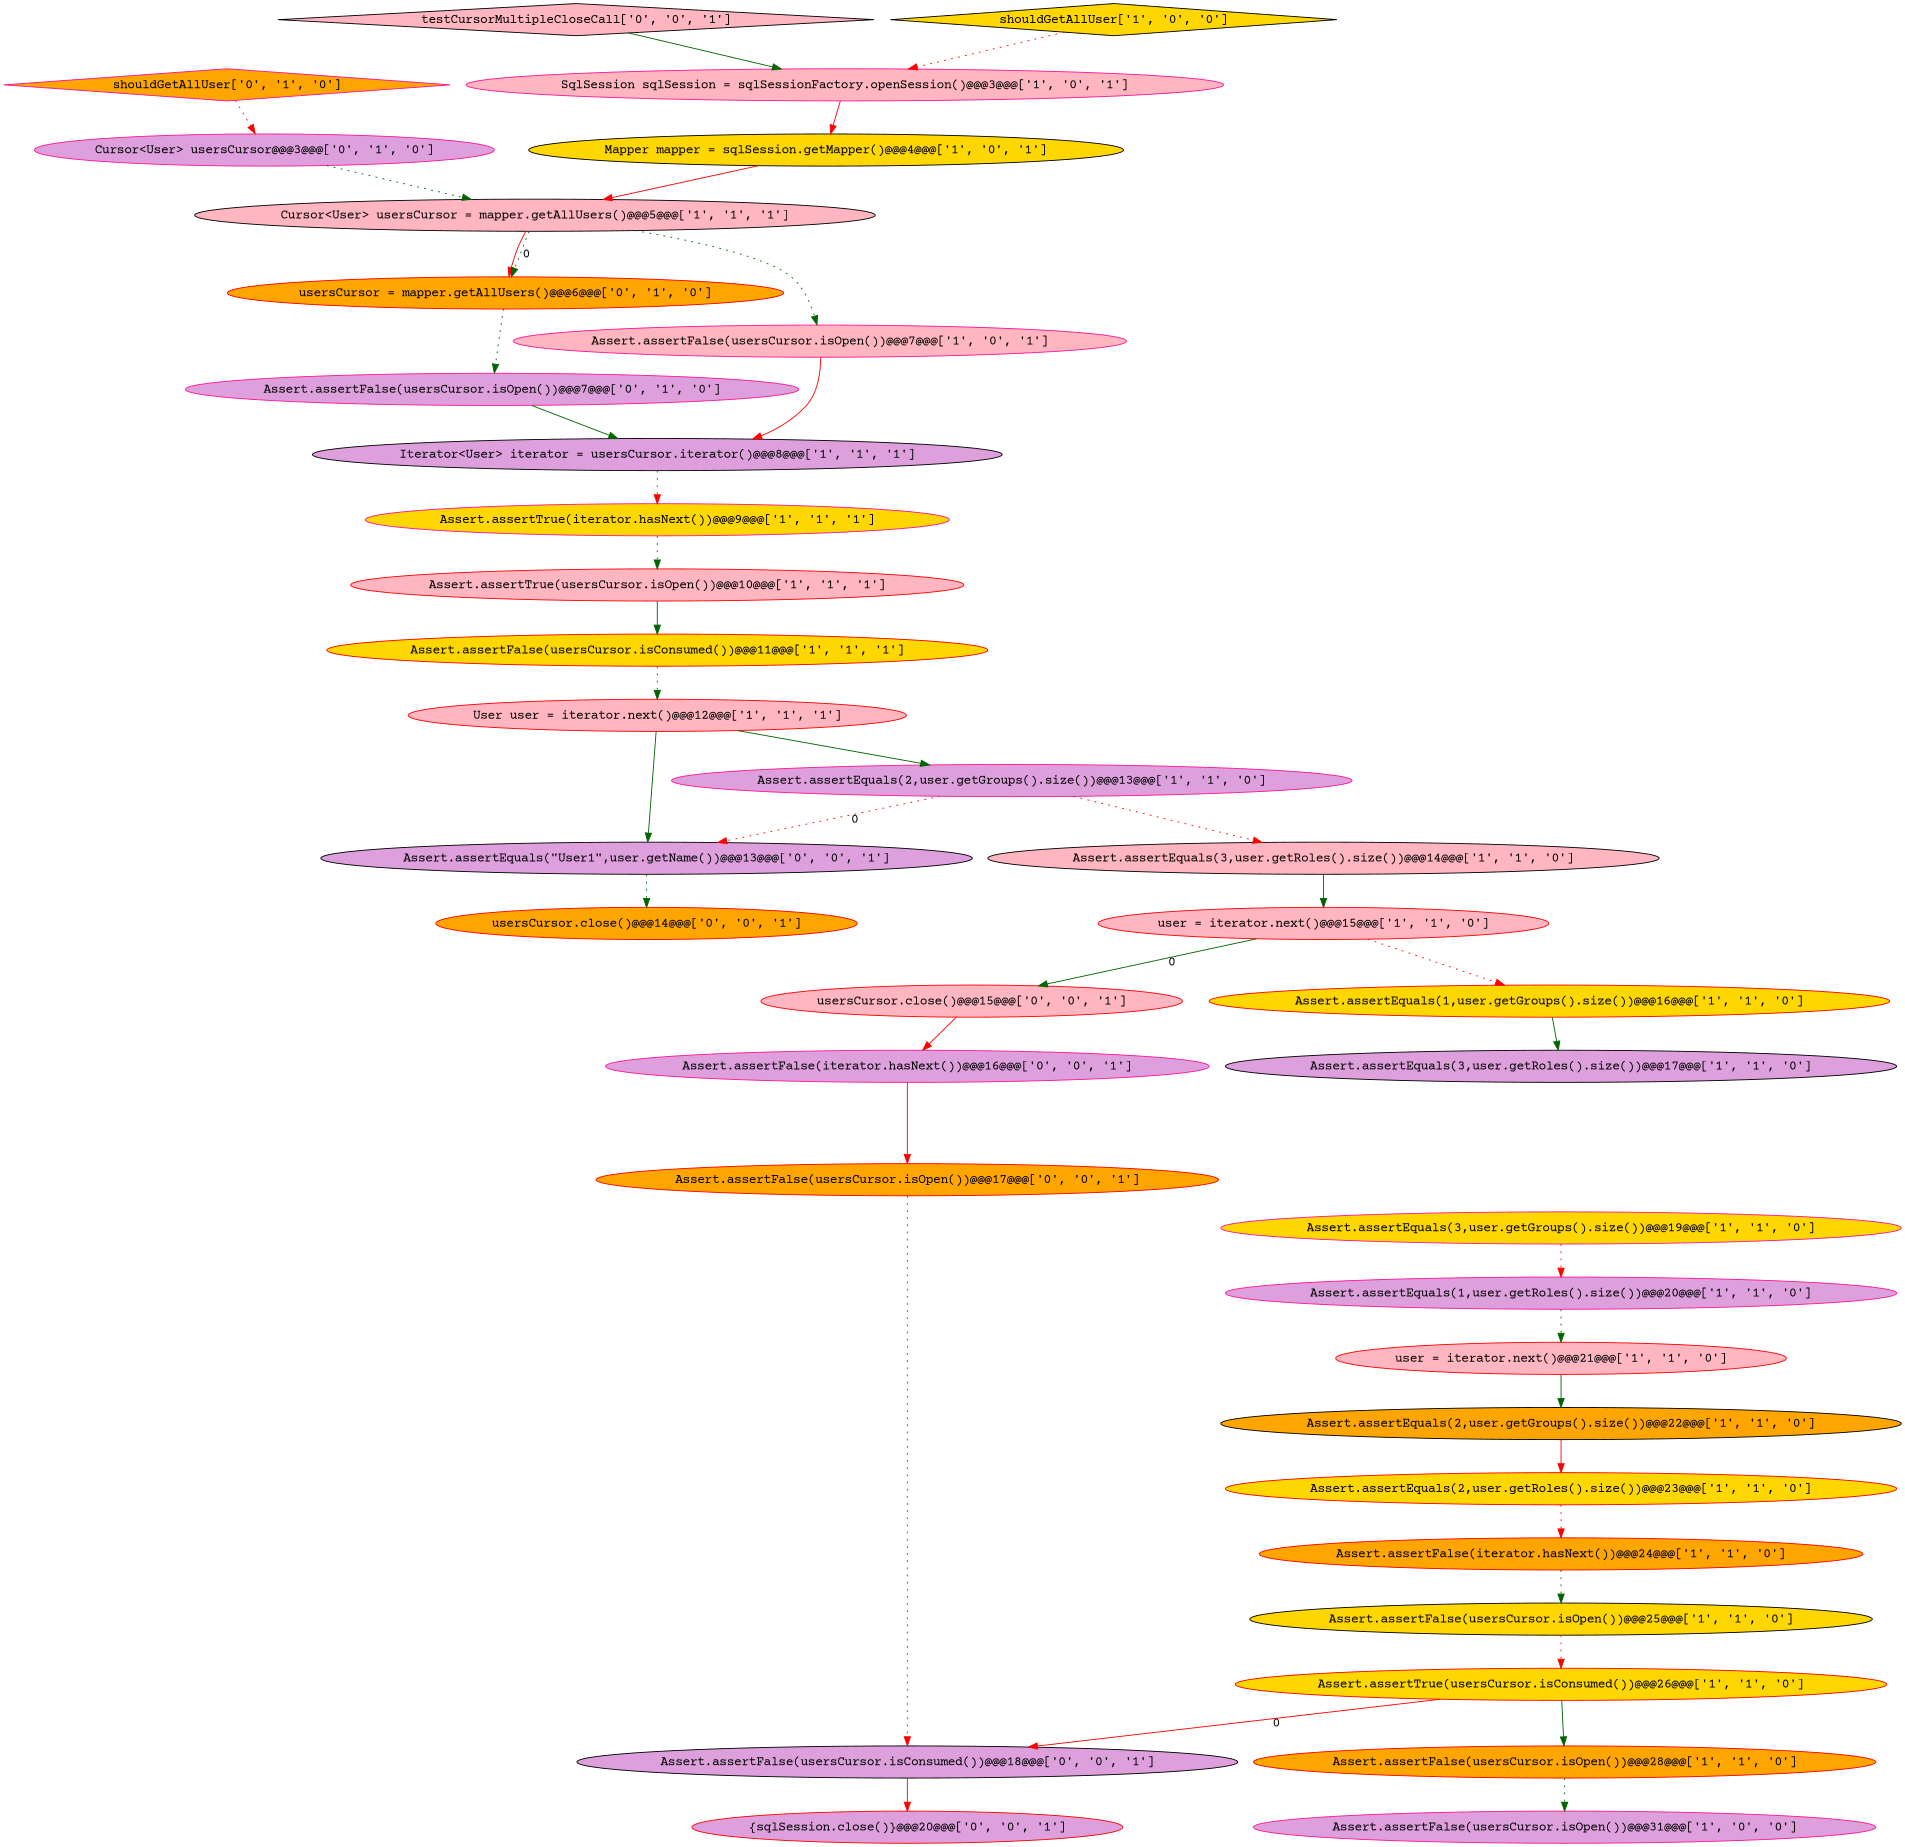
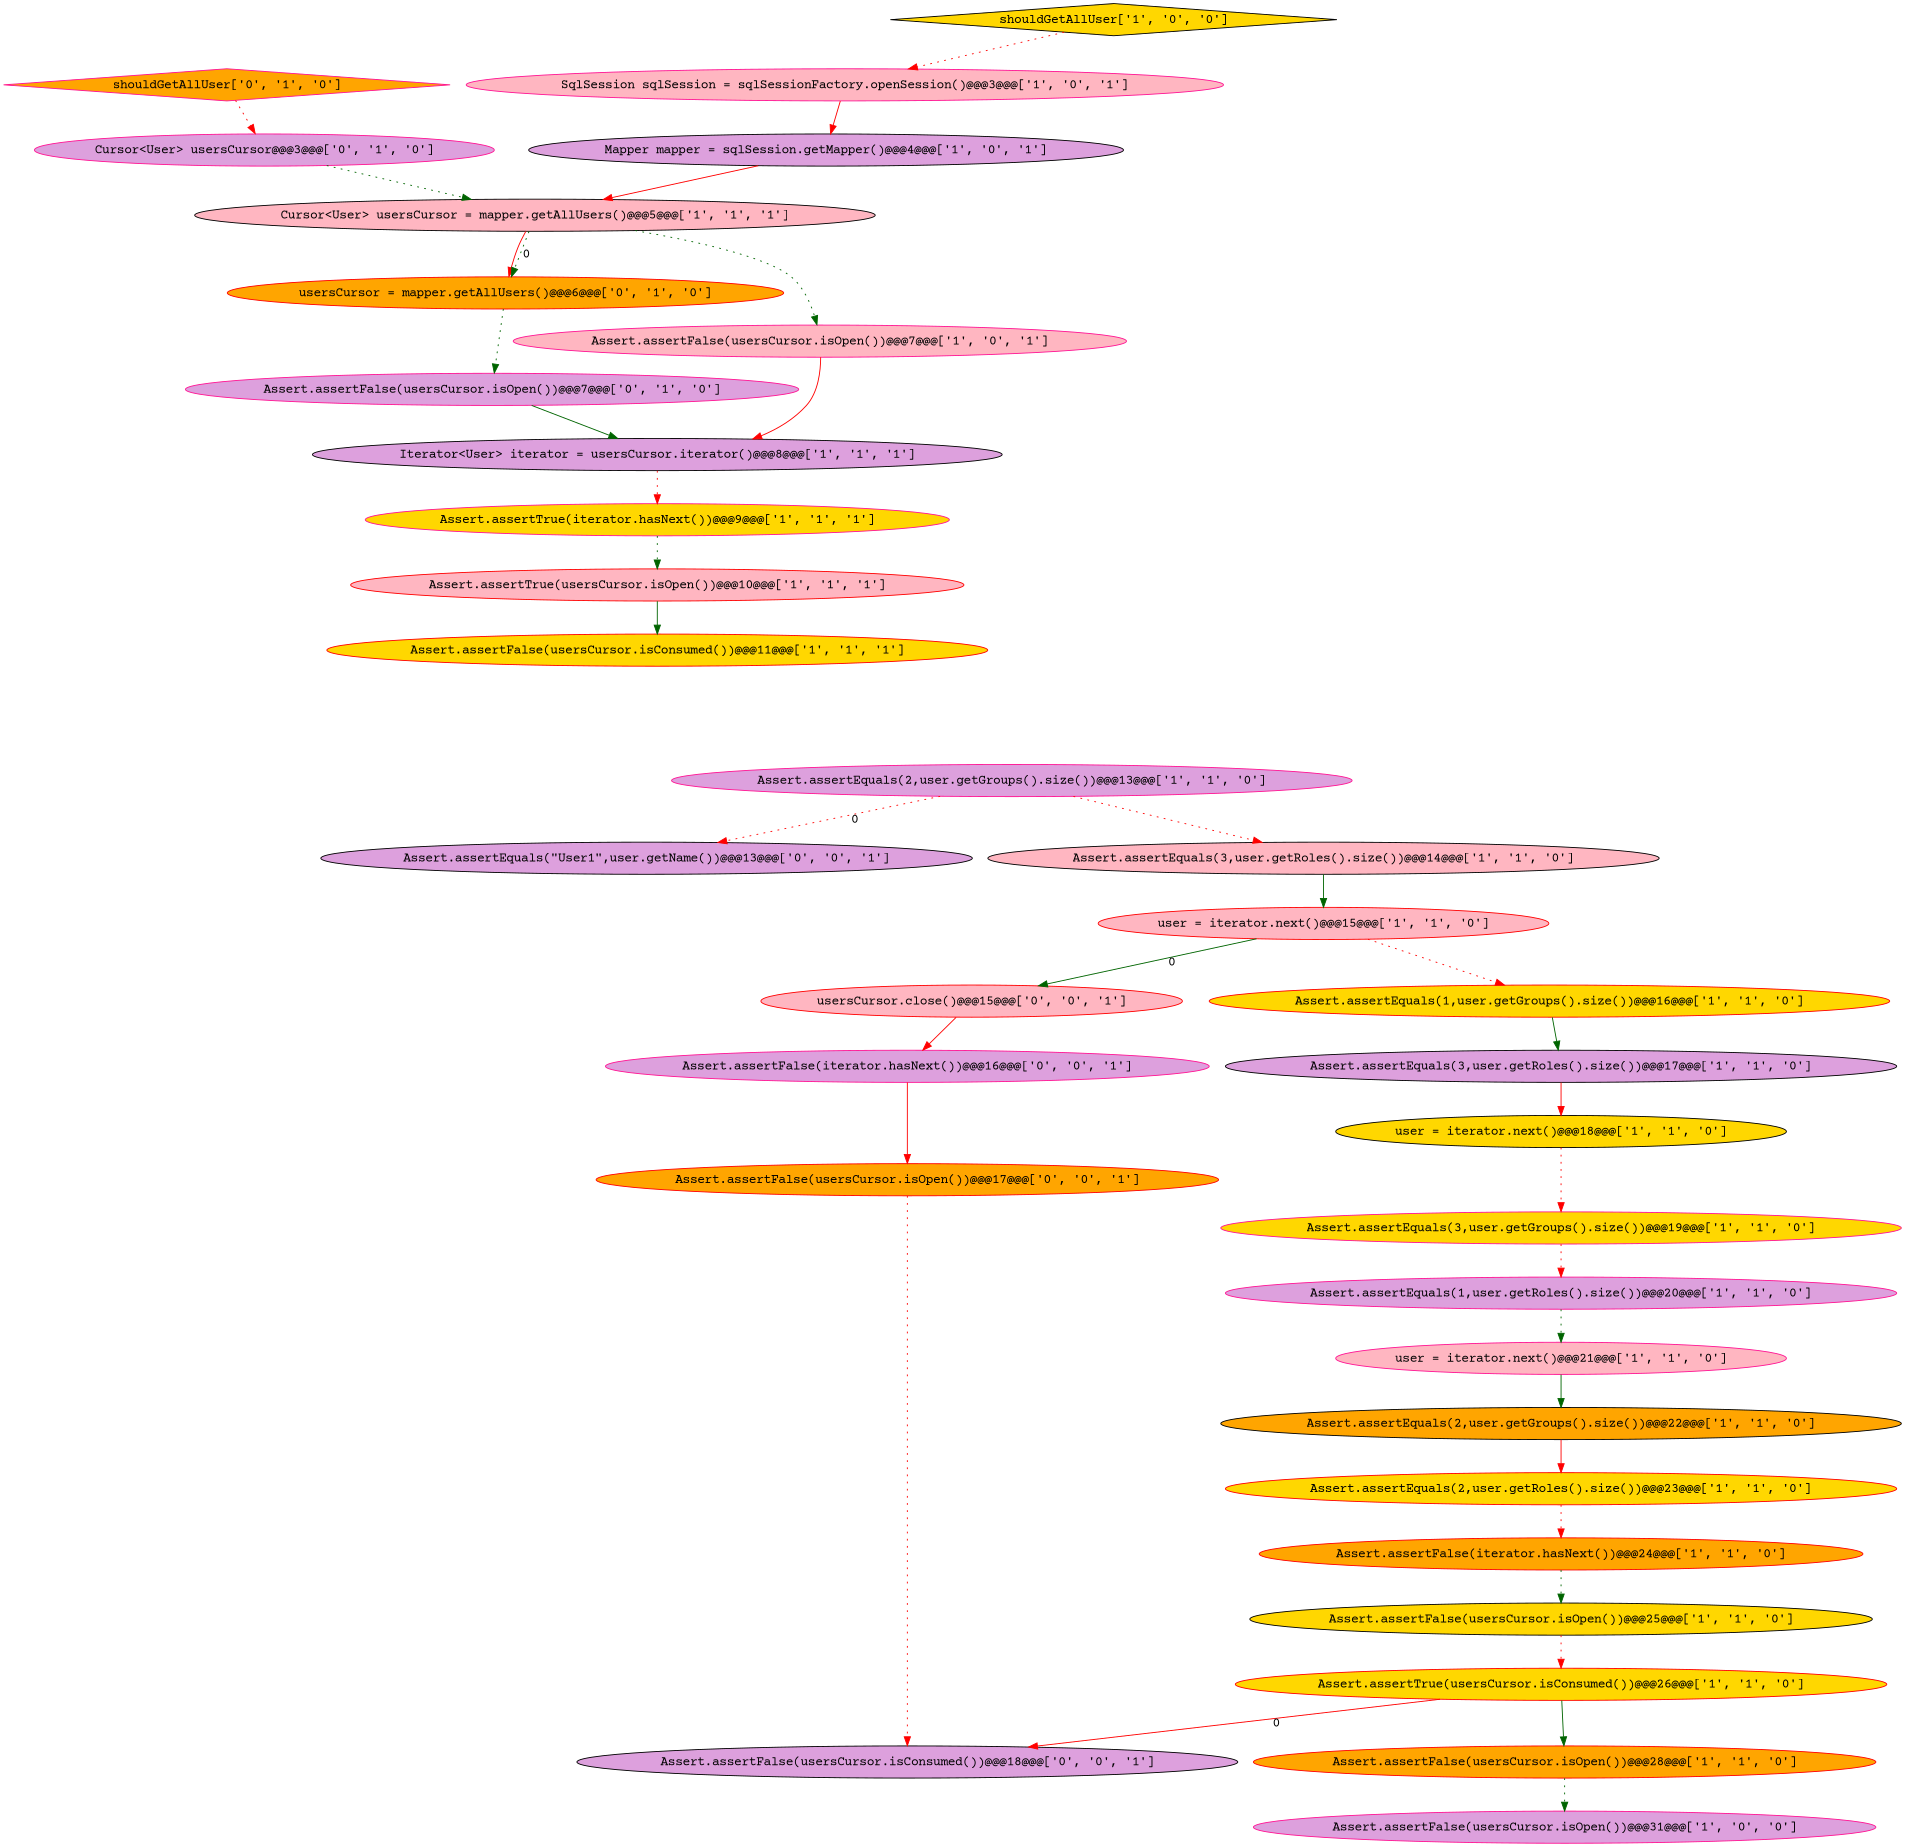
node "testCursorMultipleCloseCall['0', '0', '1']": removed
node "Mapper mapper = sqlSession.getMapper()@@@4@@@['1', '0', '1']": fillcolor gold -> plum
node "User user = iterator.next()@@@12@@@['1', '1', '1']": removed
node "usersCursor.close()@@@14@@@['0', '0', '1']": removed
node "user = iterator.next()@@@18@@@['1', '1', '0']": added
node "user = iterator.next()@@@21@@@['1', '1', '0']": color red -> deeppink
node "{sqlSession.close()}@@@20@@@['0', '0', '1']": removed
